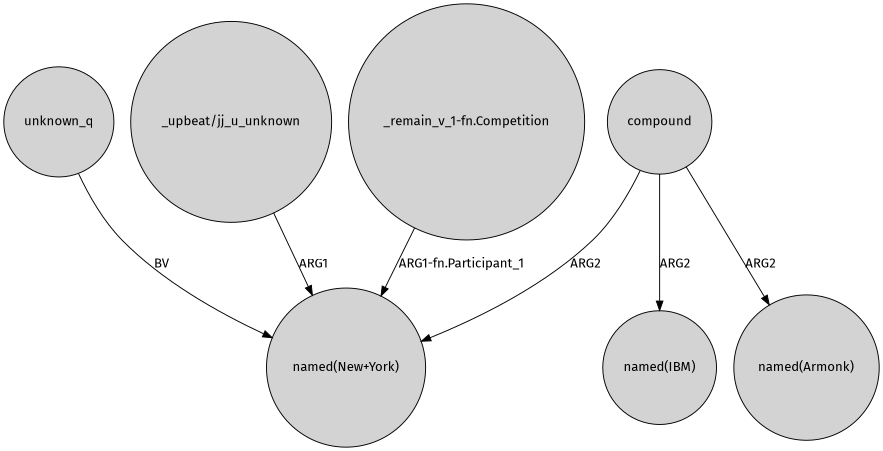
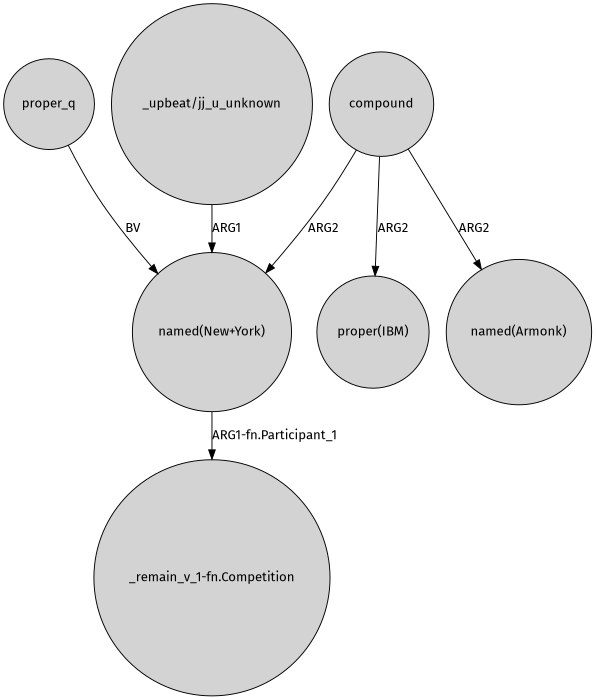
node "unknown_q": label "unknown_q" -> "proper_q"
edge "_remain_v_1-fn.Competition" -> "named(New+York)": reversed
node "named(IBM)": label "named(IBM)" -> "proper(IBM)"
